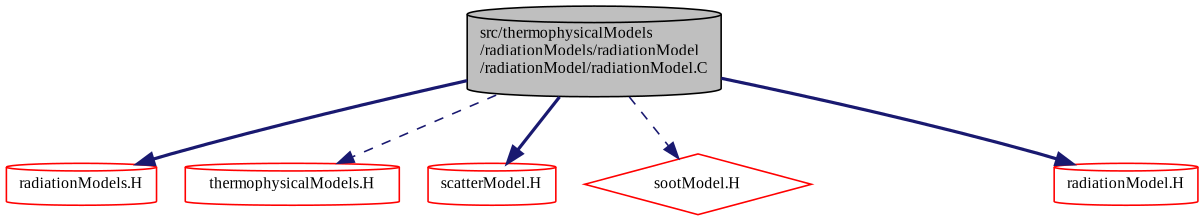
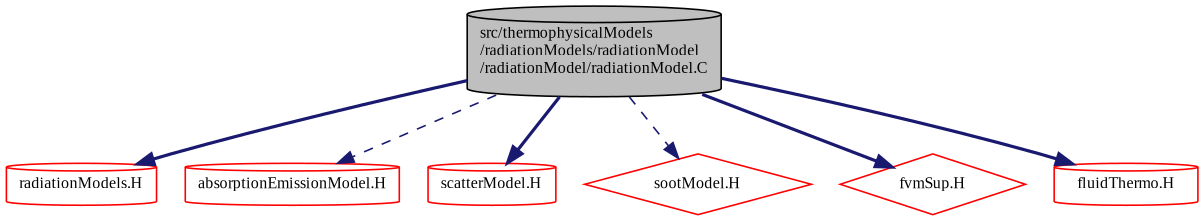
node "thermophysicalModels.H": label "thermophysicalModels.H" -> "absorptionEmissionModel.H"
node "fvmSup.H": added
node "radiationModel.H": label "radiationModel.H" -> "fluidThermo.H"
